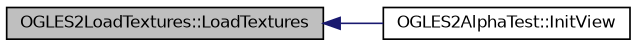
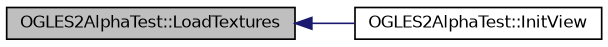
node "OGLES2LoadTextures::LoadTextures": label "OGLES2LoadTextures::LoadTextures" -> "OGLES2AlphaTest::LoadTextures"
